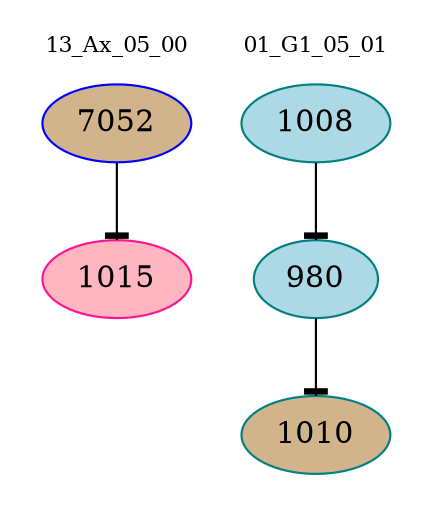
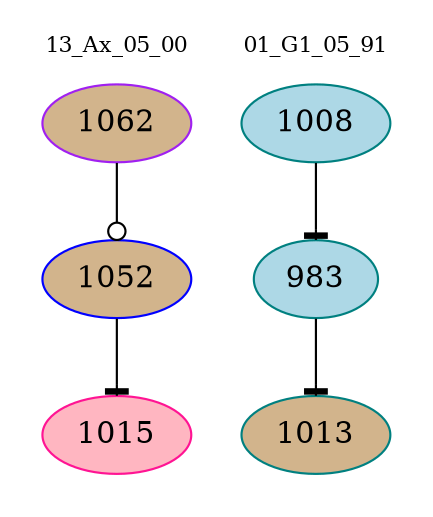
cluster "01_G1_05_01": label "01_G1_05_01" -> "01_G1_05_91"
node "1062": added
node "7052": label "7052" -> "1052"
node "980": label "980" -> "983"
node "1010": label "1010" -> "1013"
